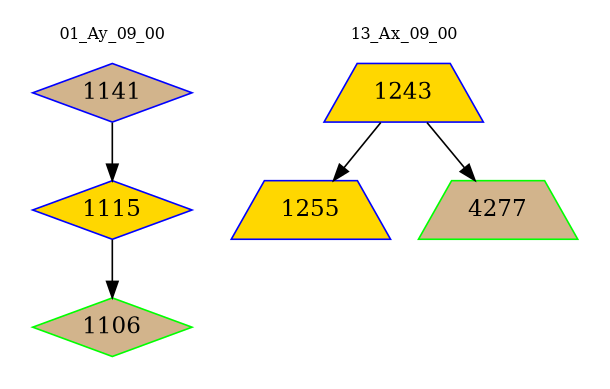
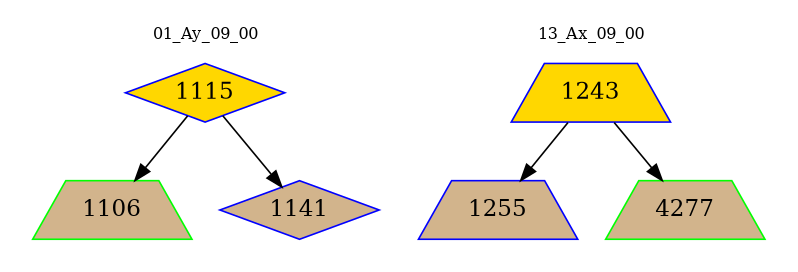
edge "1141" -> "1115": reversed
node "1255": fillcolor gold -> tan
node "1106": shape diamond -> trapezium
